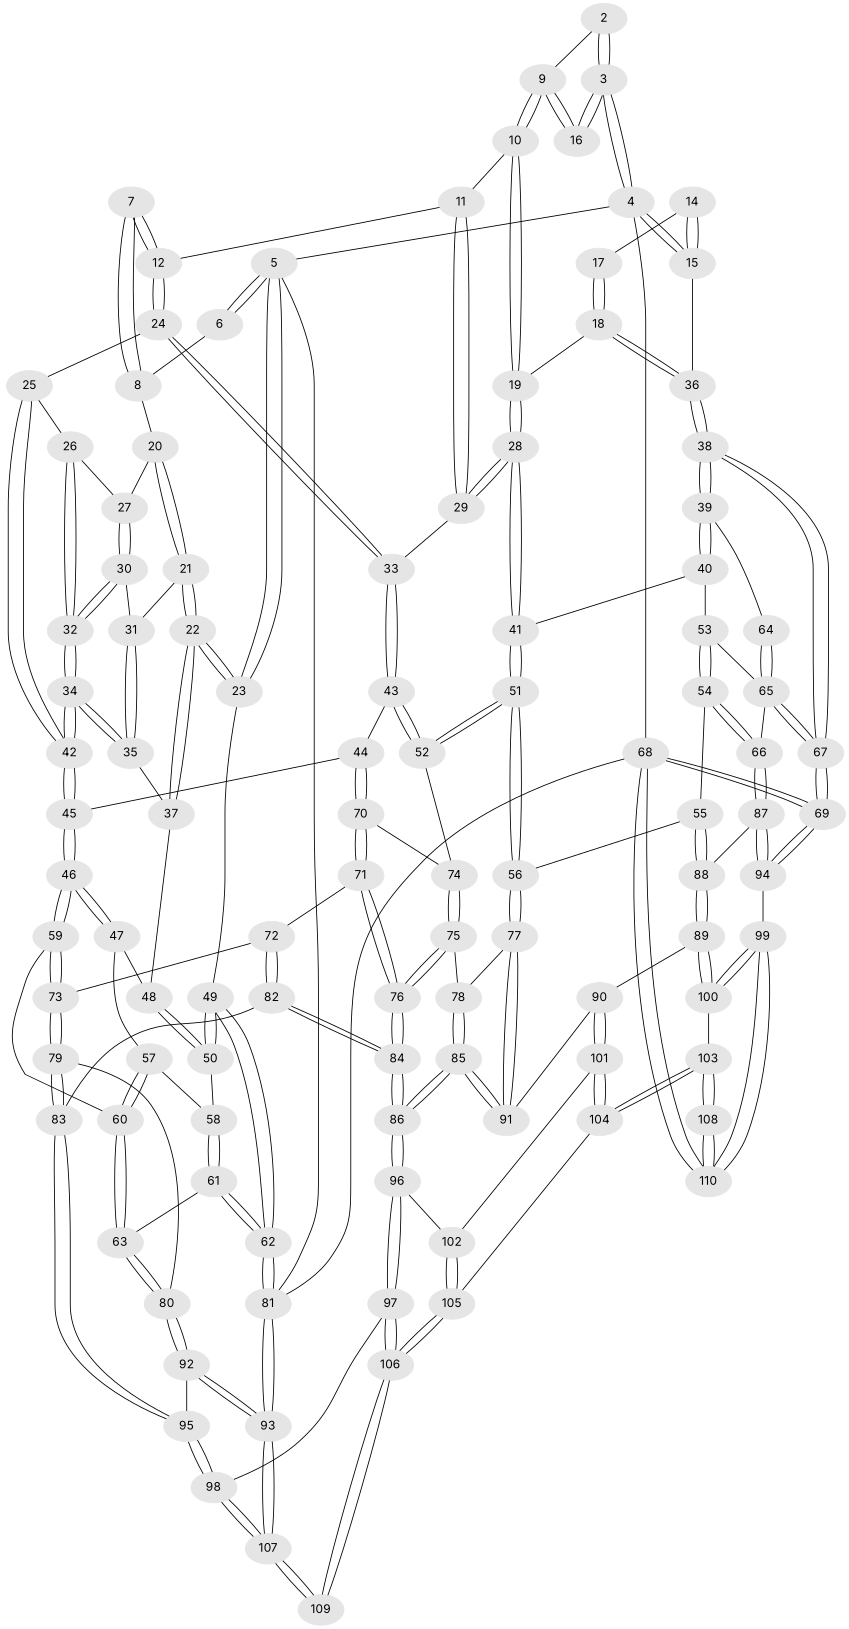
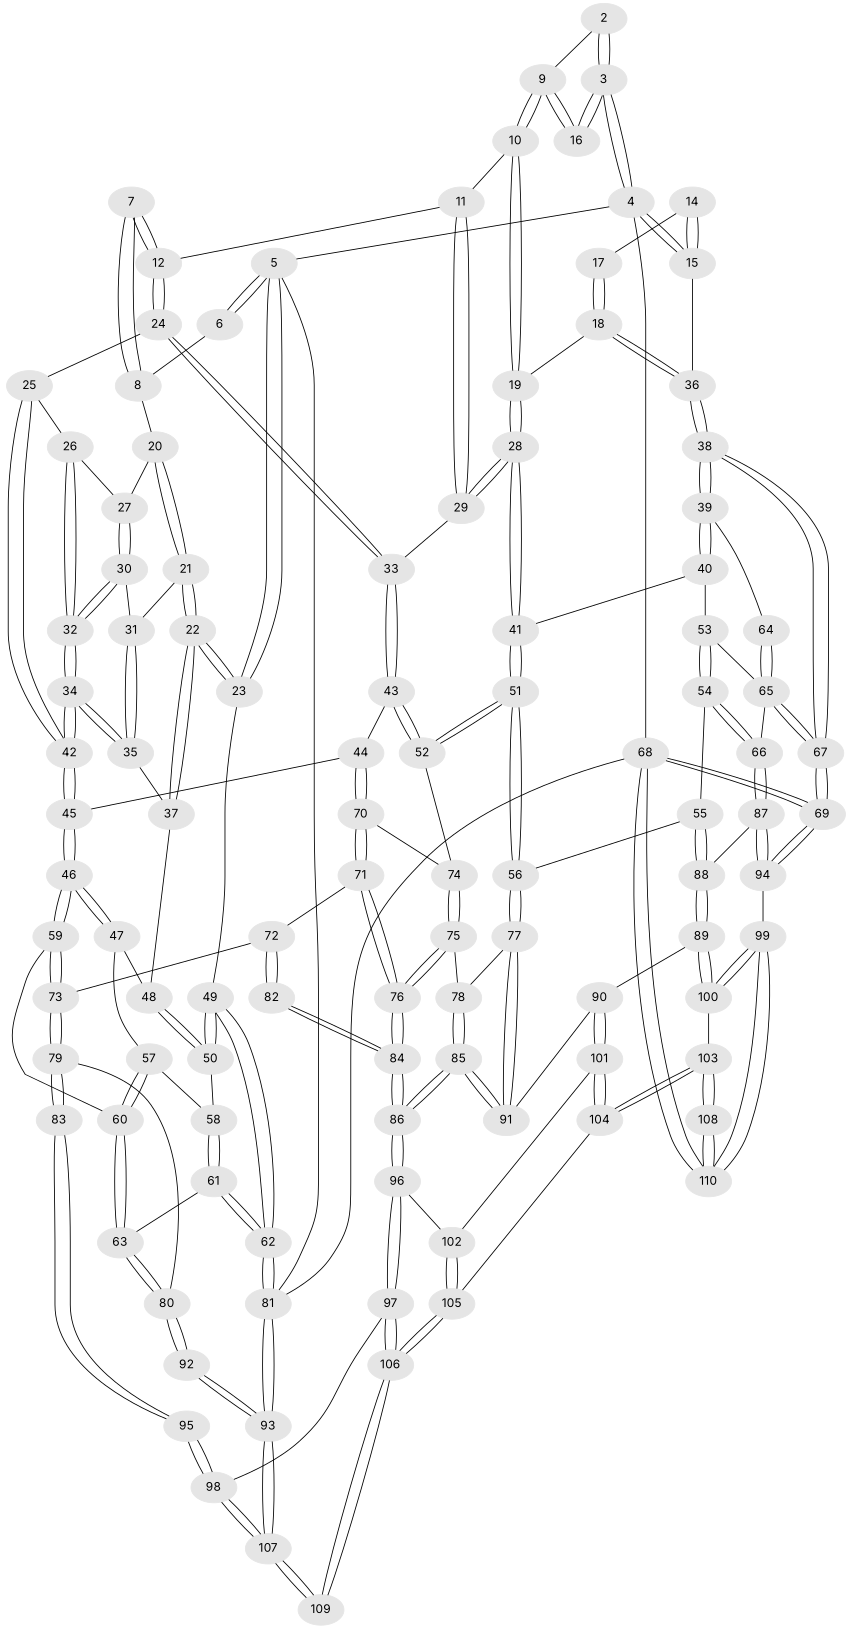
edge "82" -- "83": removed
edge "92" -- "95": removed
